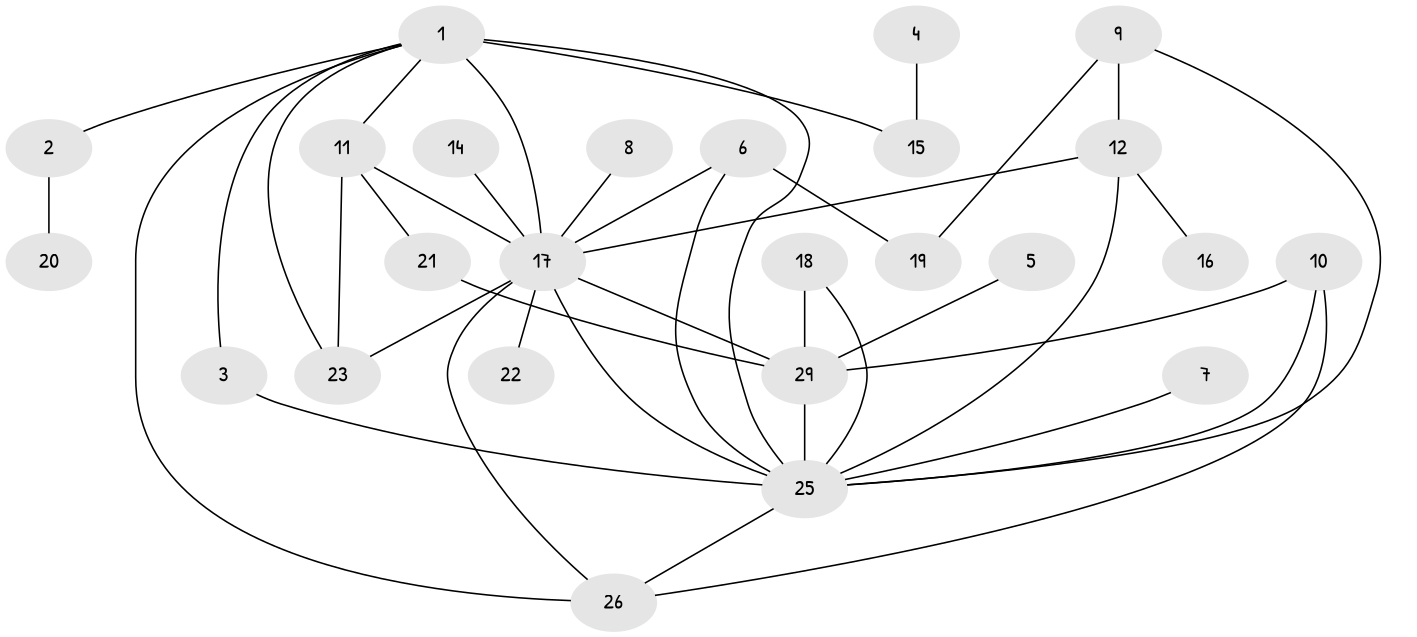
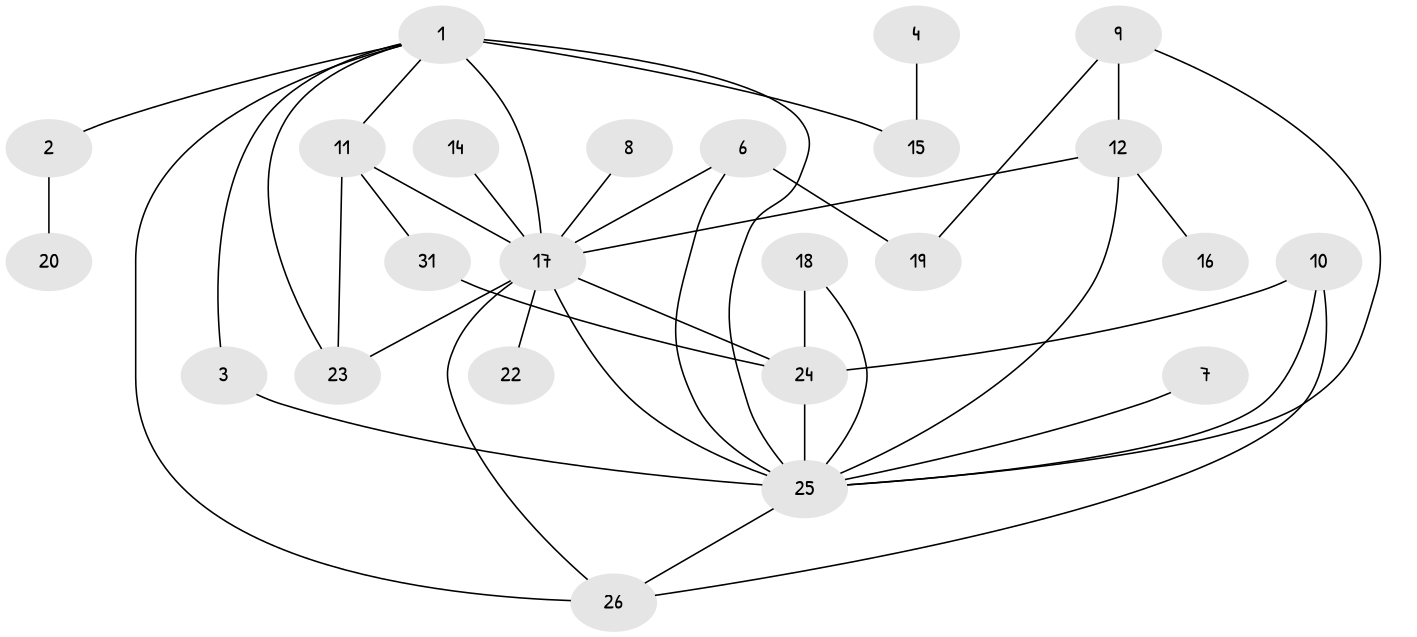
node "21": label "21" -> "31"
node "5": removed
node "29": label "29" -> "24"
